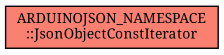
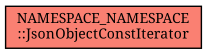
node "ARDUINOJSON_NAMESPACE ::JsonObjectConstIterator": label "ARDUINOJSON_NAMESPACE ::JsonObjectConstIterator" -> "NAMESPACE_NAMESPACE ::JsonObjectConstIterator"
